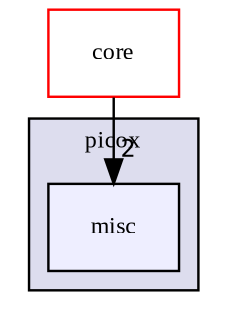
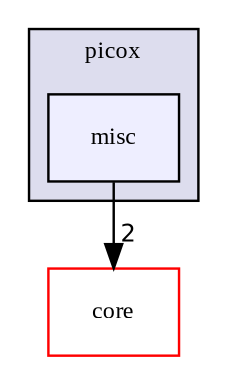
edge "core" -> "misc": reversed
